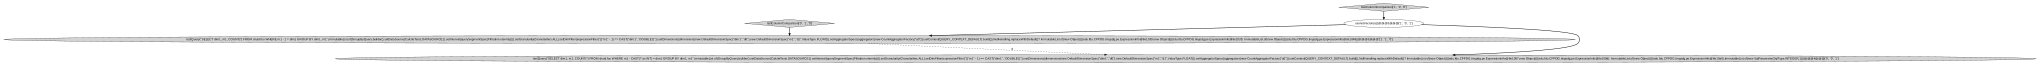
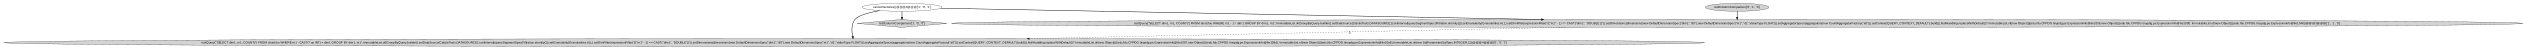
edge "testColumnComparison['1', '0', '0']" -> "cannotVectorize()@@@3@@@['1', '0', '1']": reversed
node "testColumnComparison['0', '1', '0']": shape diamond -> ellipse
